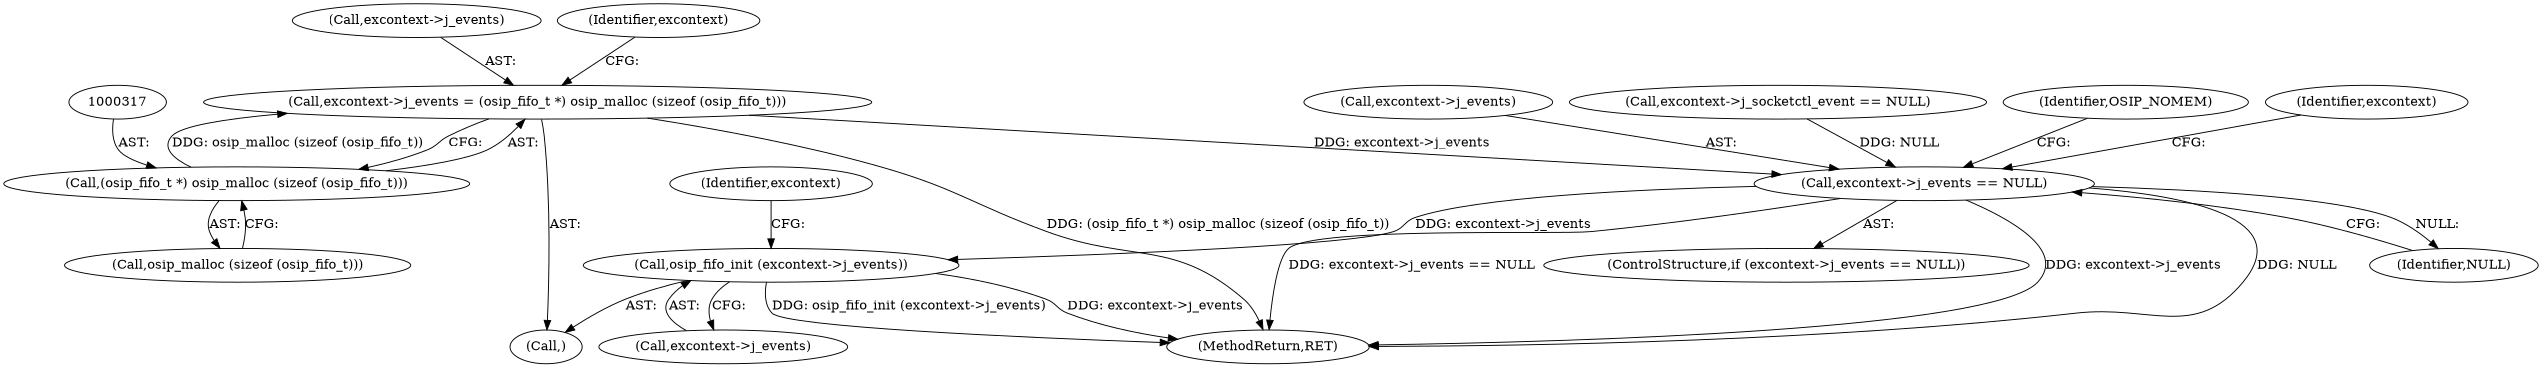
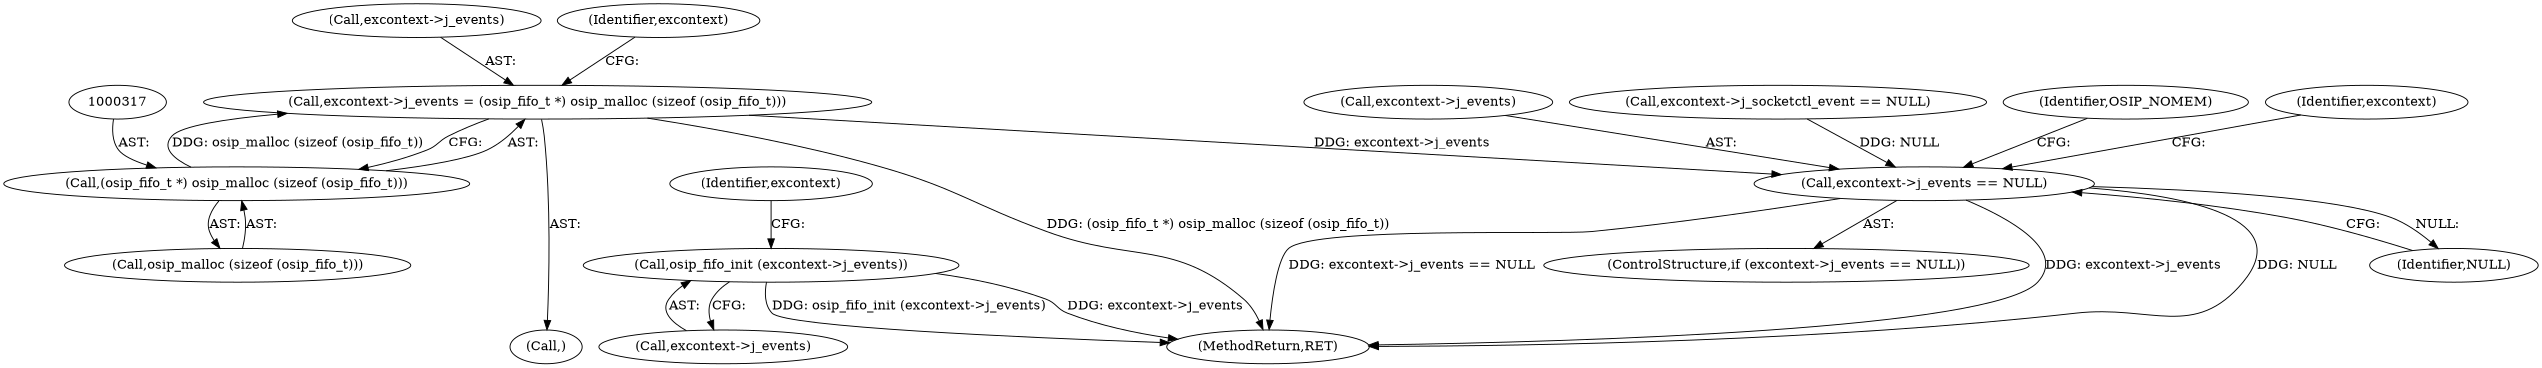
edge "(Call,excontext->j_events == NULL)" -> "(Call,osip_fifo_init (excontext->j_events))": removed, label "DDG: excontext->j_events"
edge "(Call,osip_malloc (sizeof (osip_fifo_t)))" -> "(Call,(osip_fifo_t *) osip_malloc (sizeof (osip_fifo_t)))": label "CFG: " -> "AST: "
edge "(Call,osip_fifo_init (excontext->j_events))" -> "(Call,)": removed, label "AST:"
